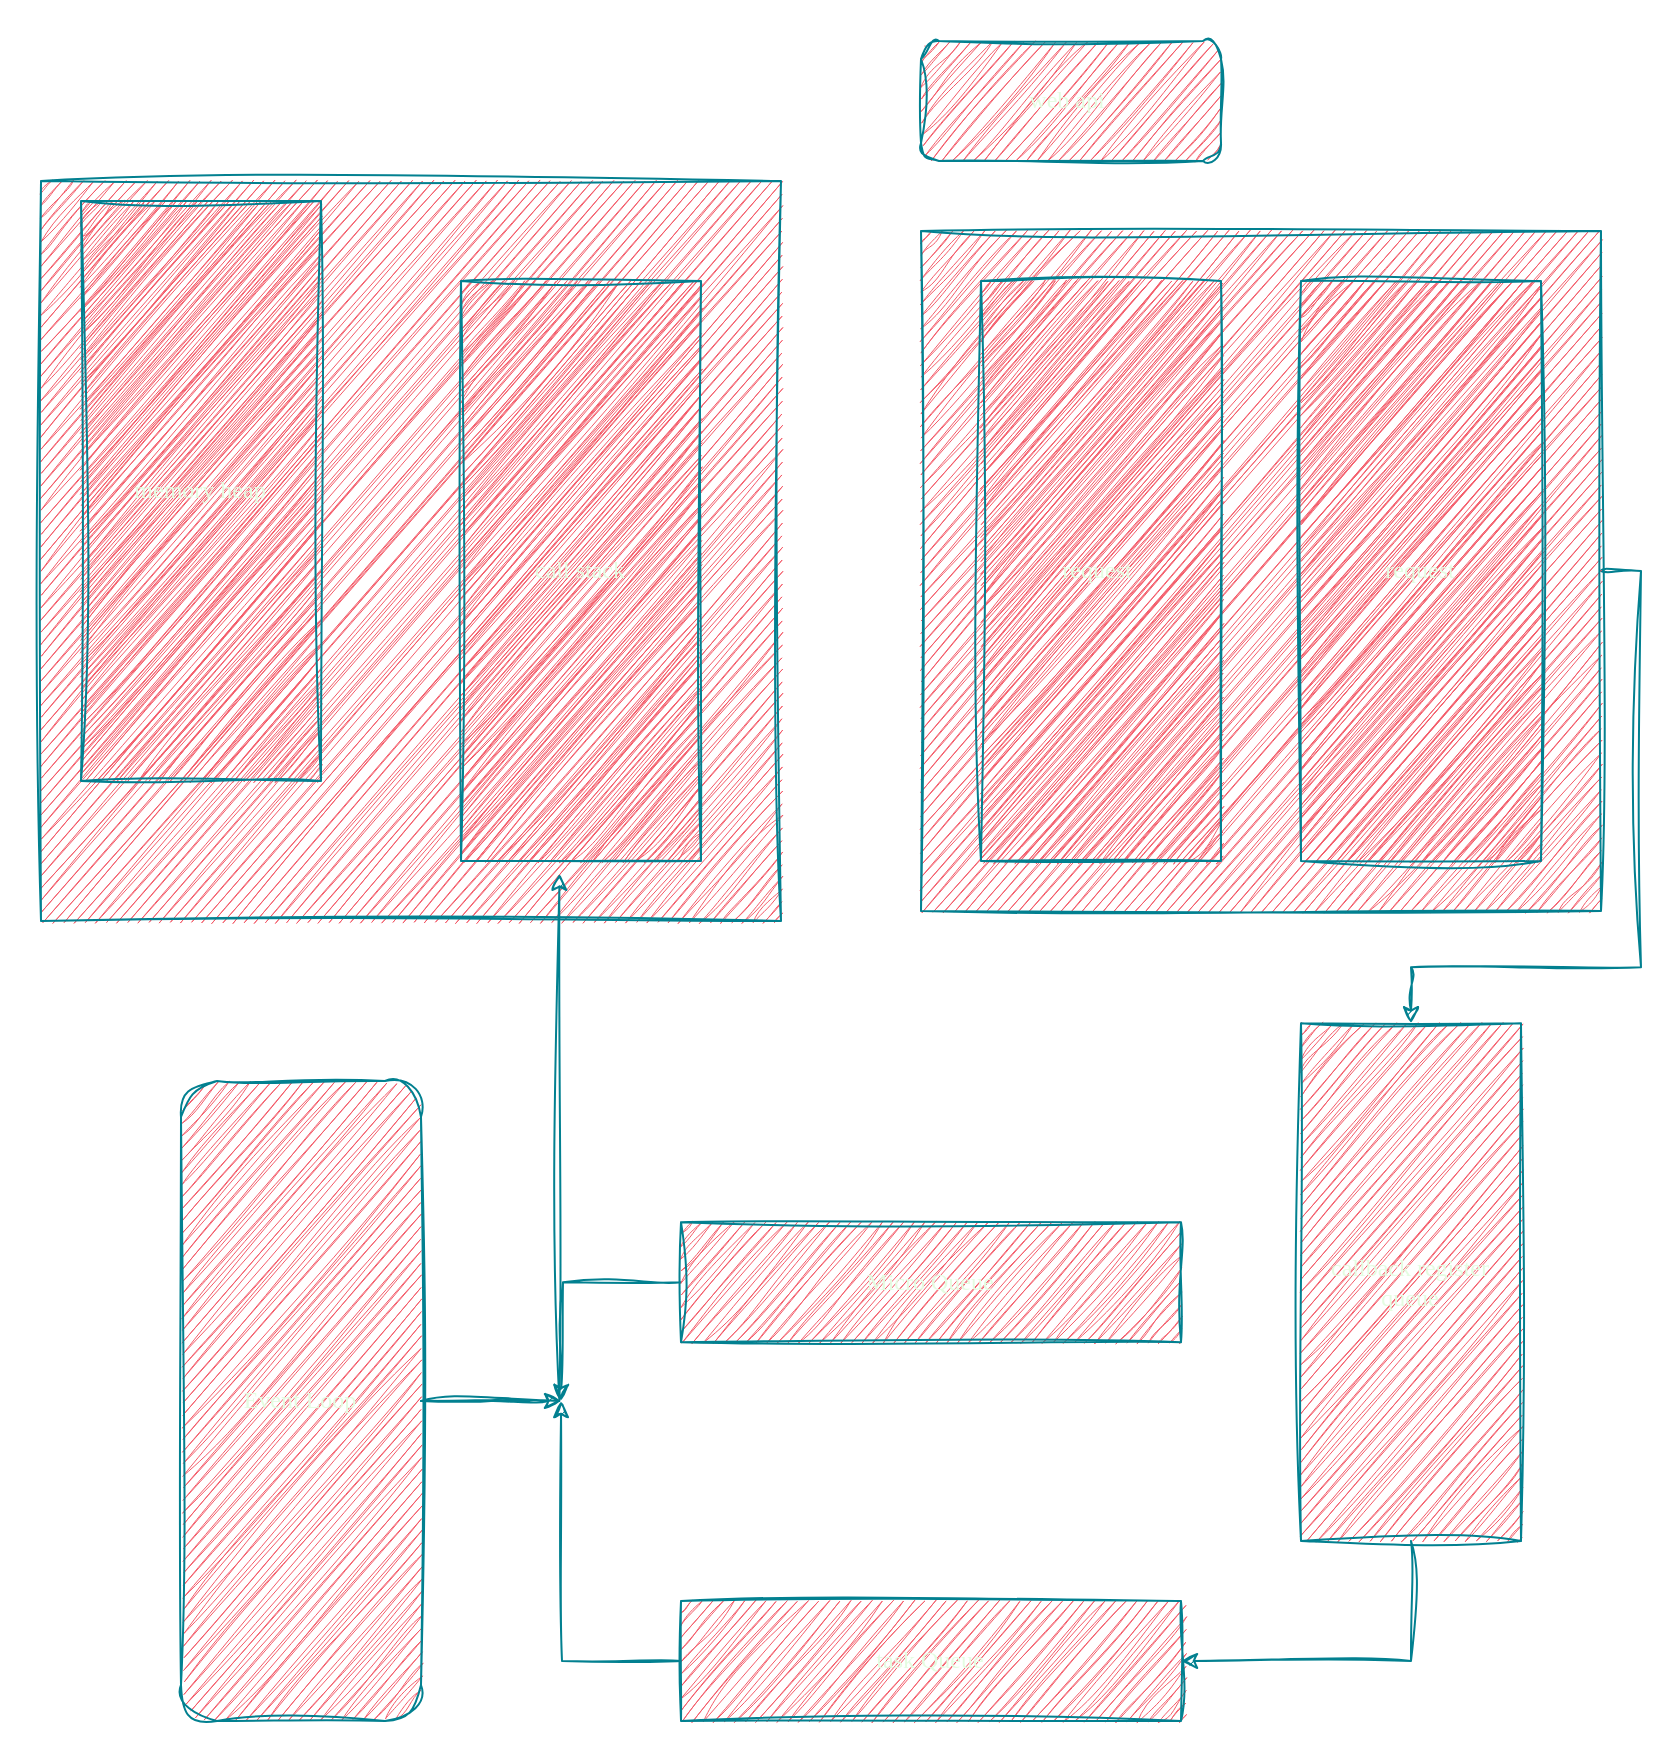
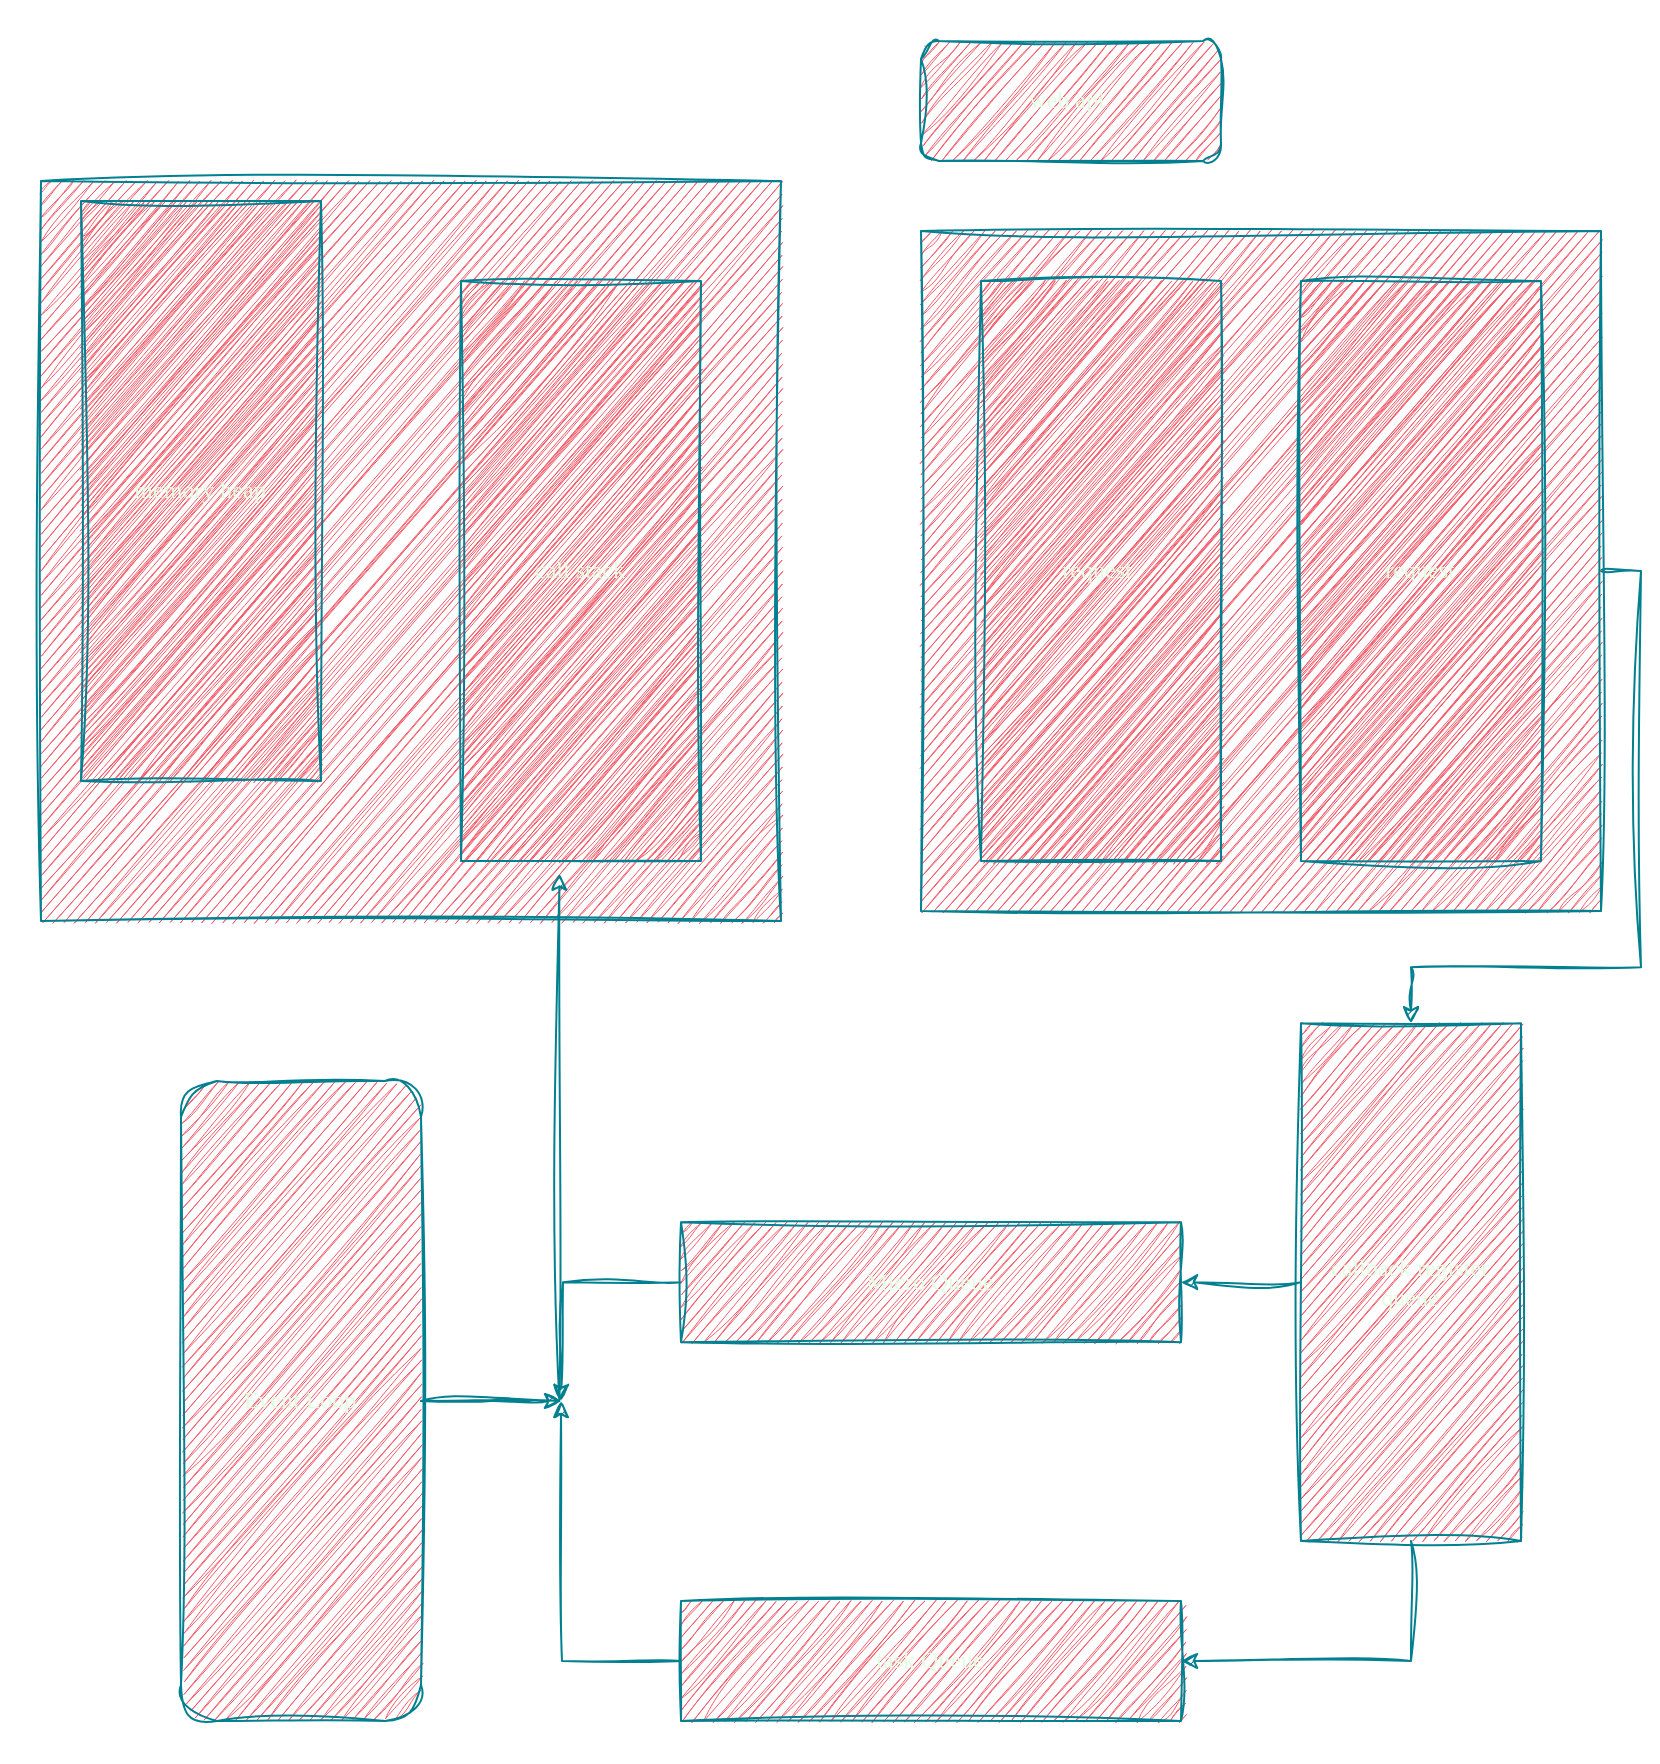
edge "callback register queue" -> "Micro Queue": added
